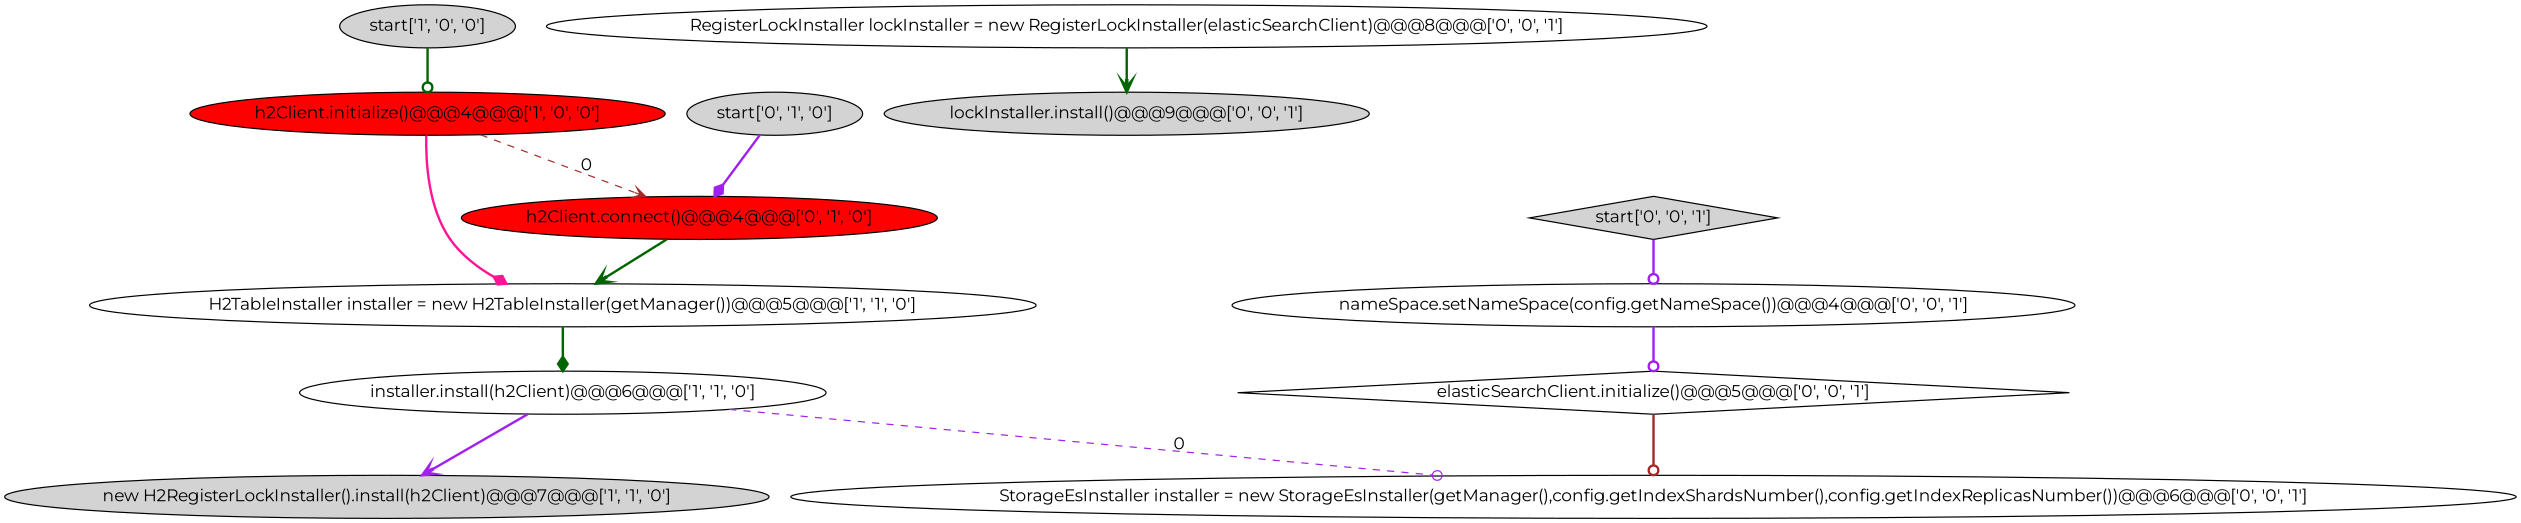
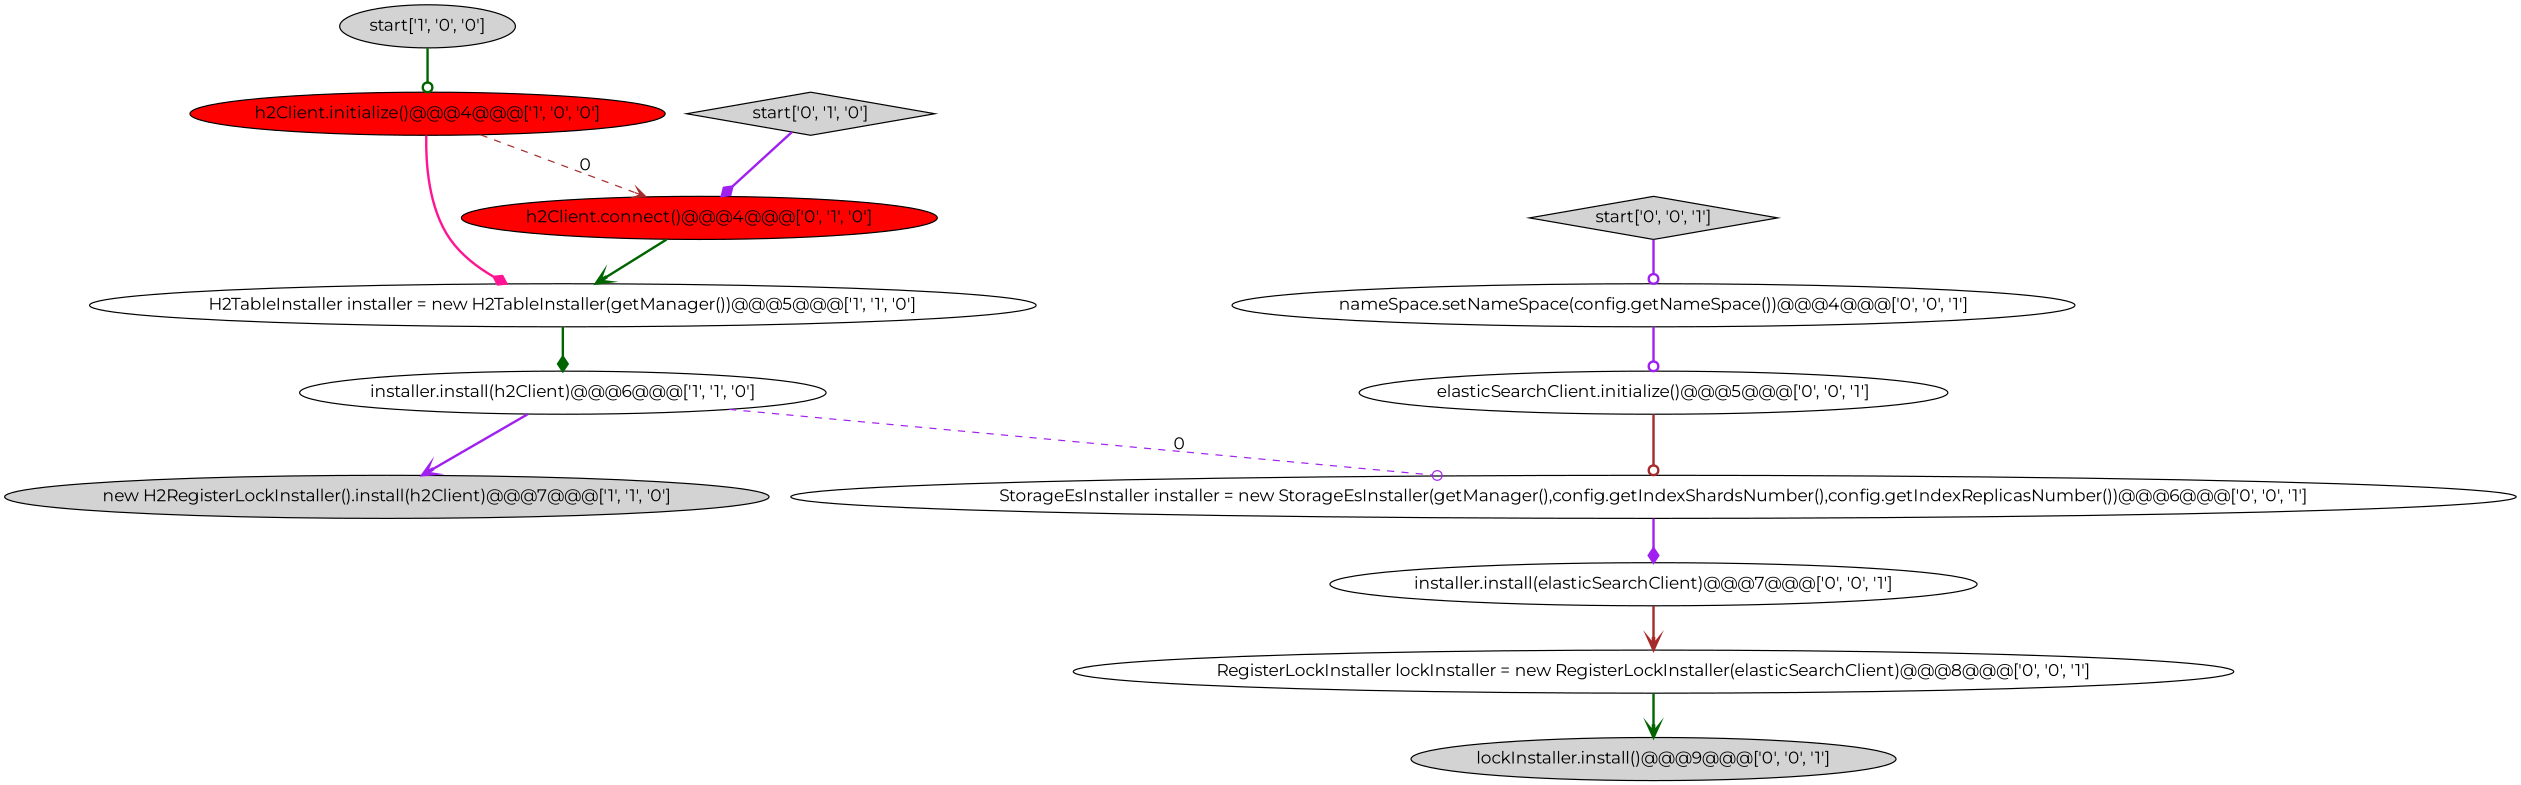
node "start['0', '1', '0']": shape ellipse -> diamond
node "elasticSearchClient.initialize()@@@5@@@['0', '0', '1']": shape diamond -> ellipse
node "installer.install(elasticSearchClient)@@@7@@@['0', '0', '1']": added
